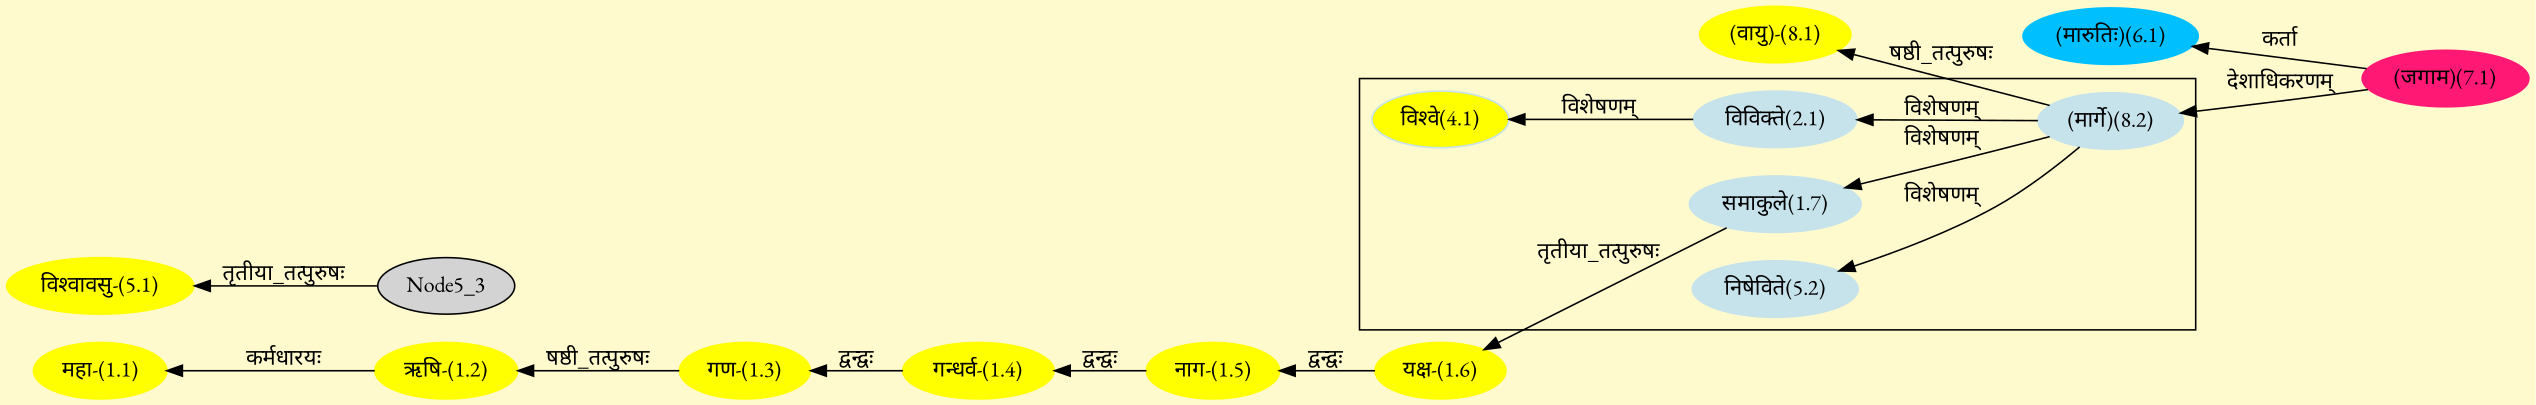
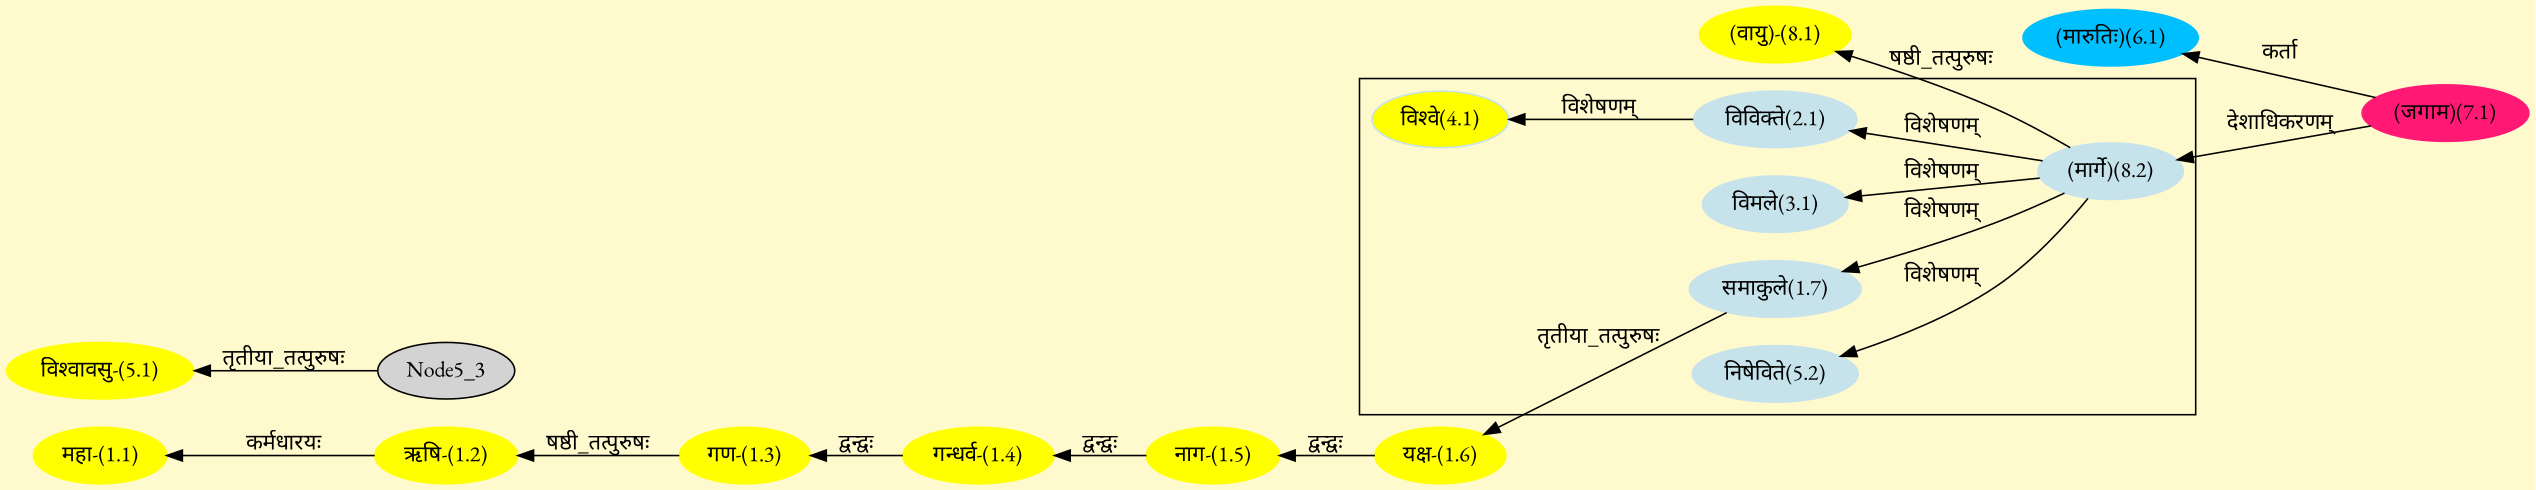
node "विमले(3.1)": added
